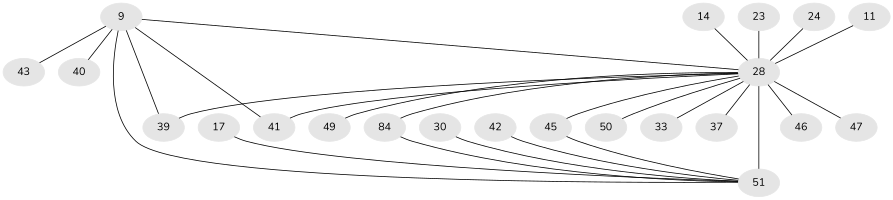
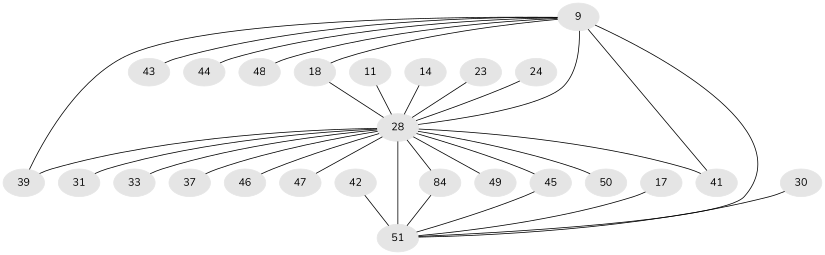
node "40": label "40" -> "44"
node "48": added
node "18": added
node "31": added
